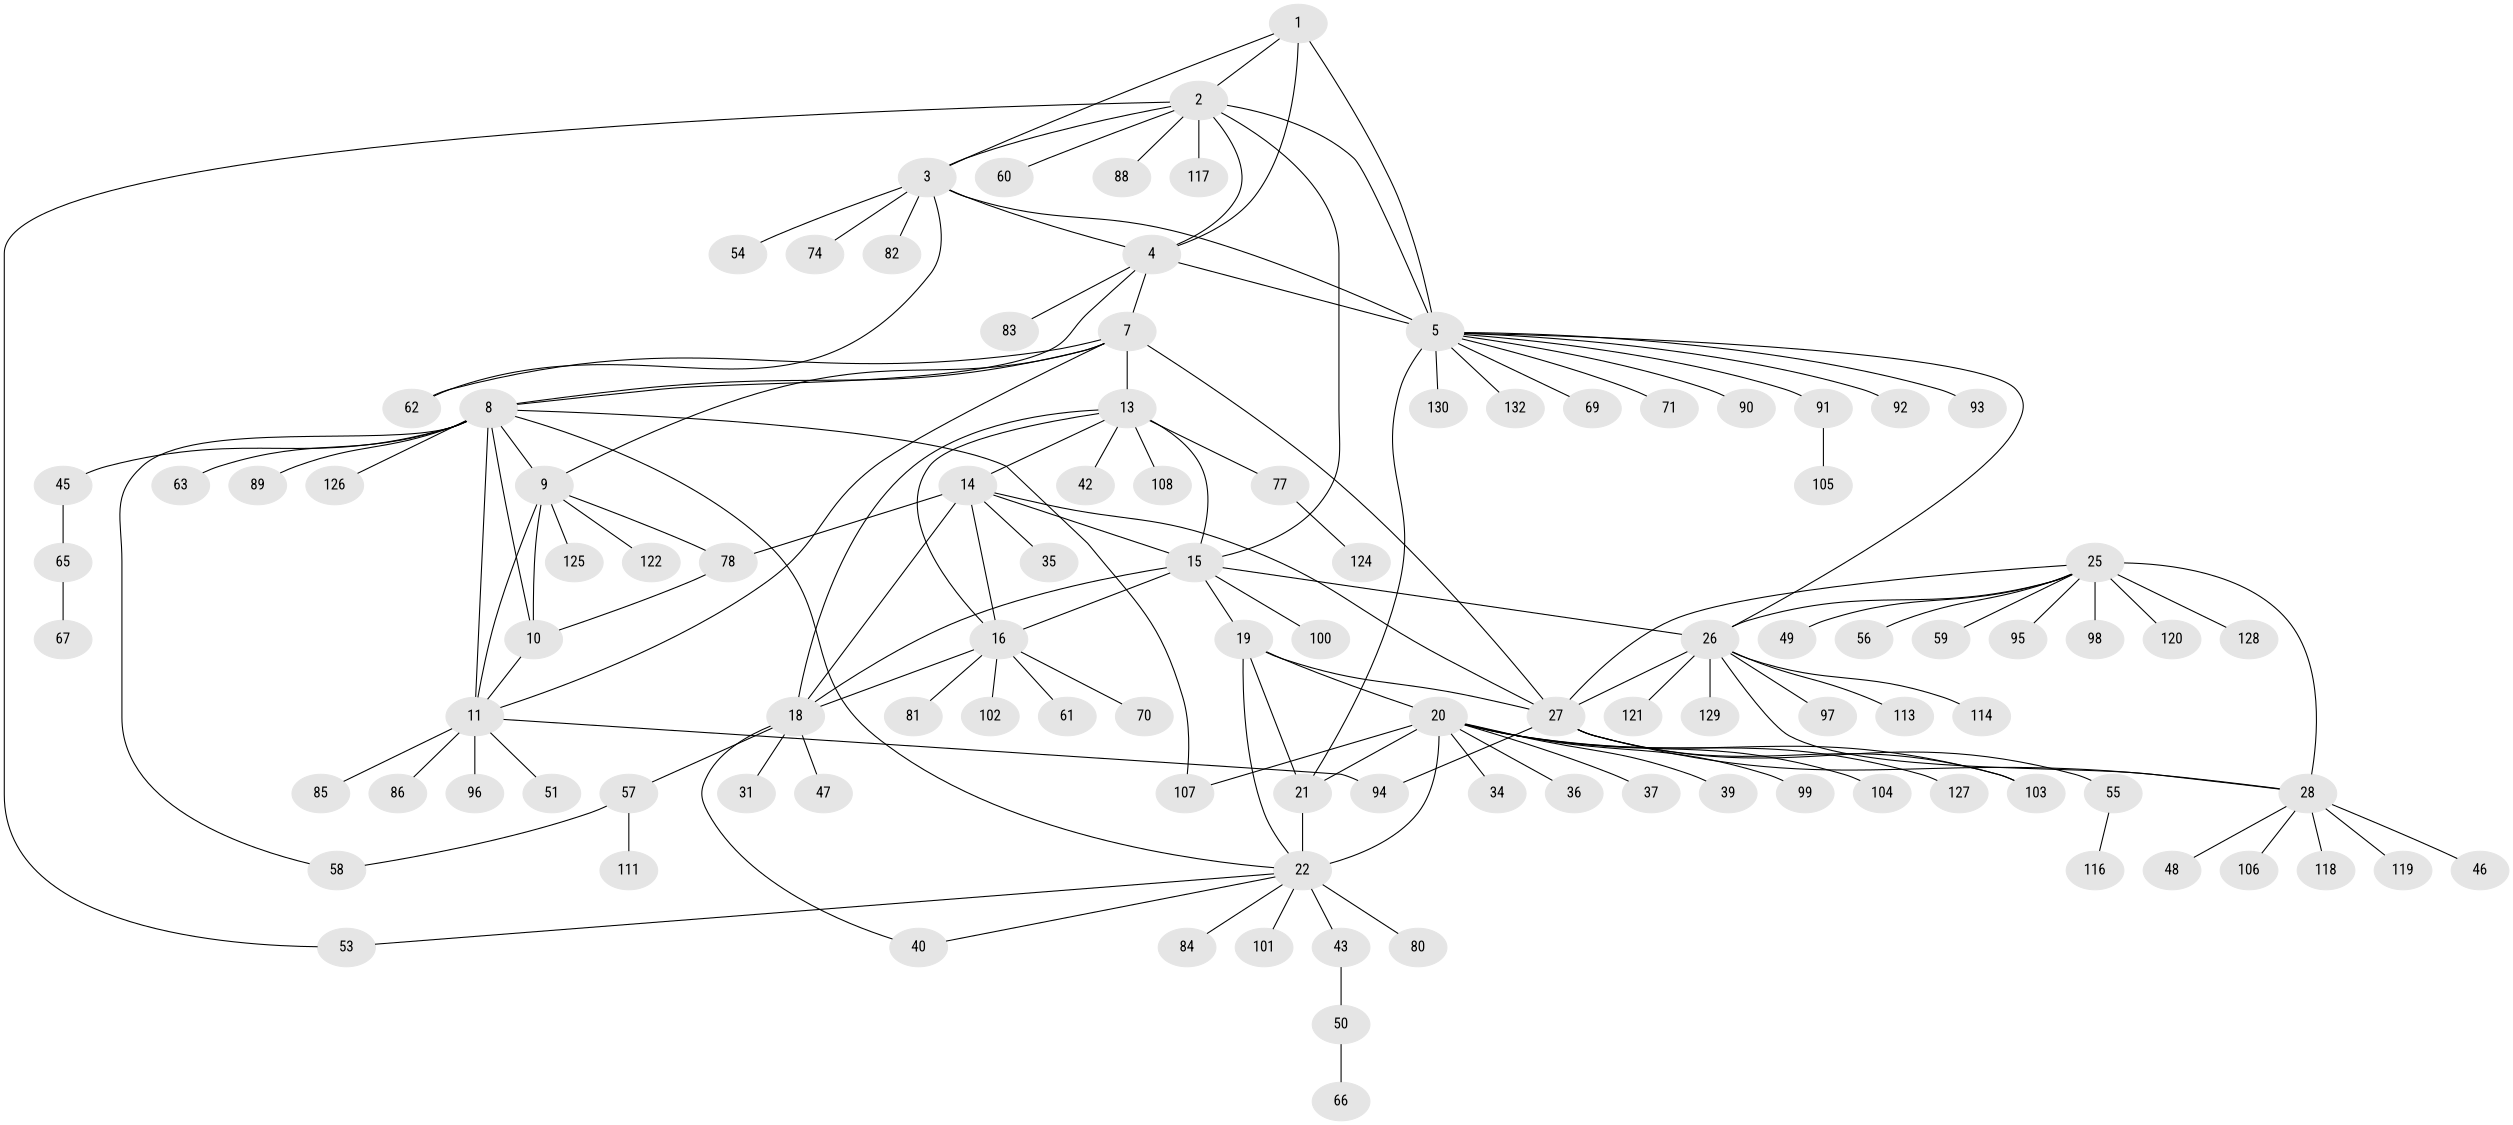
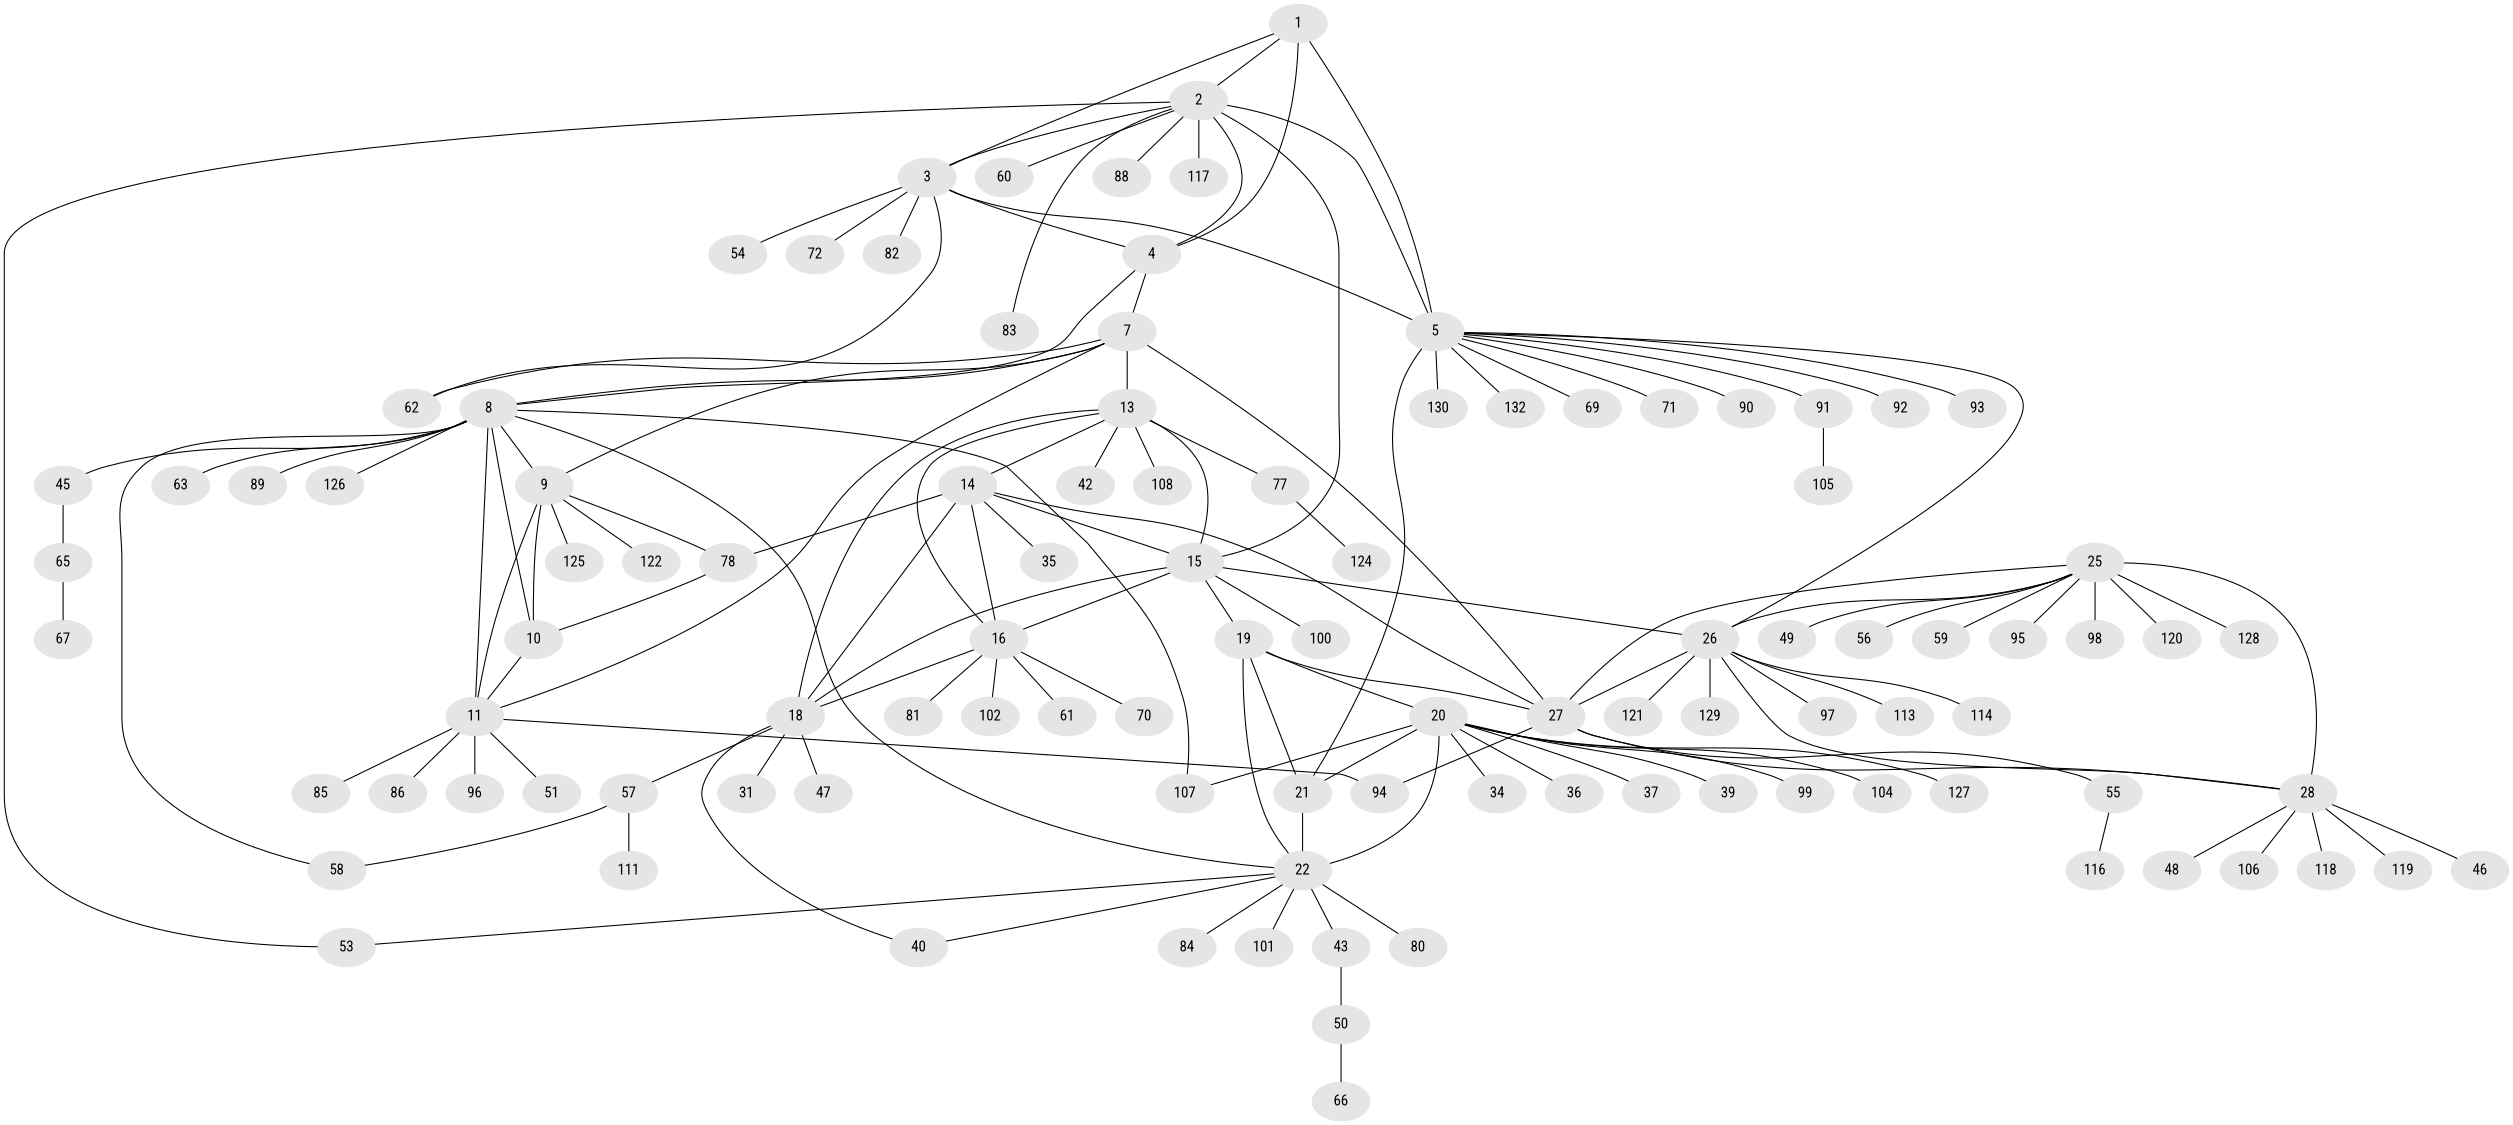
node "74": label "74" -> "72"
edge "4" -- "83": now "2" -- "83"
edge "4" -- "5": removed
node "103": removed
